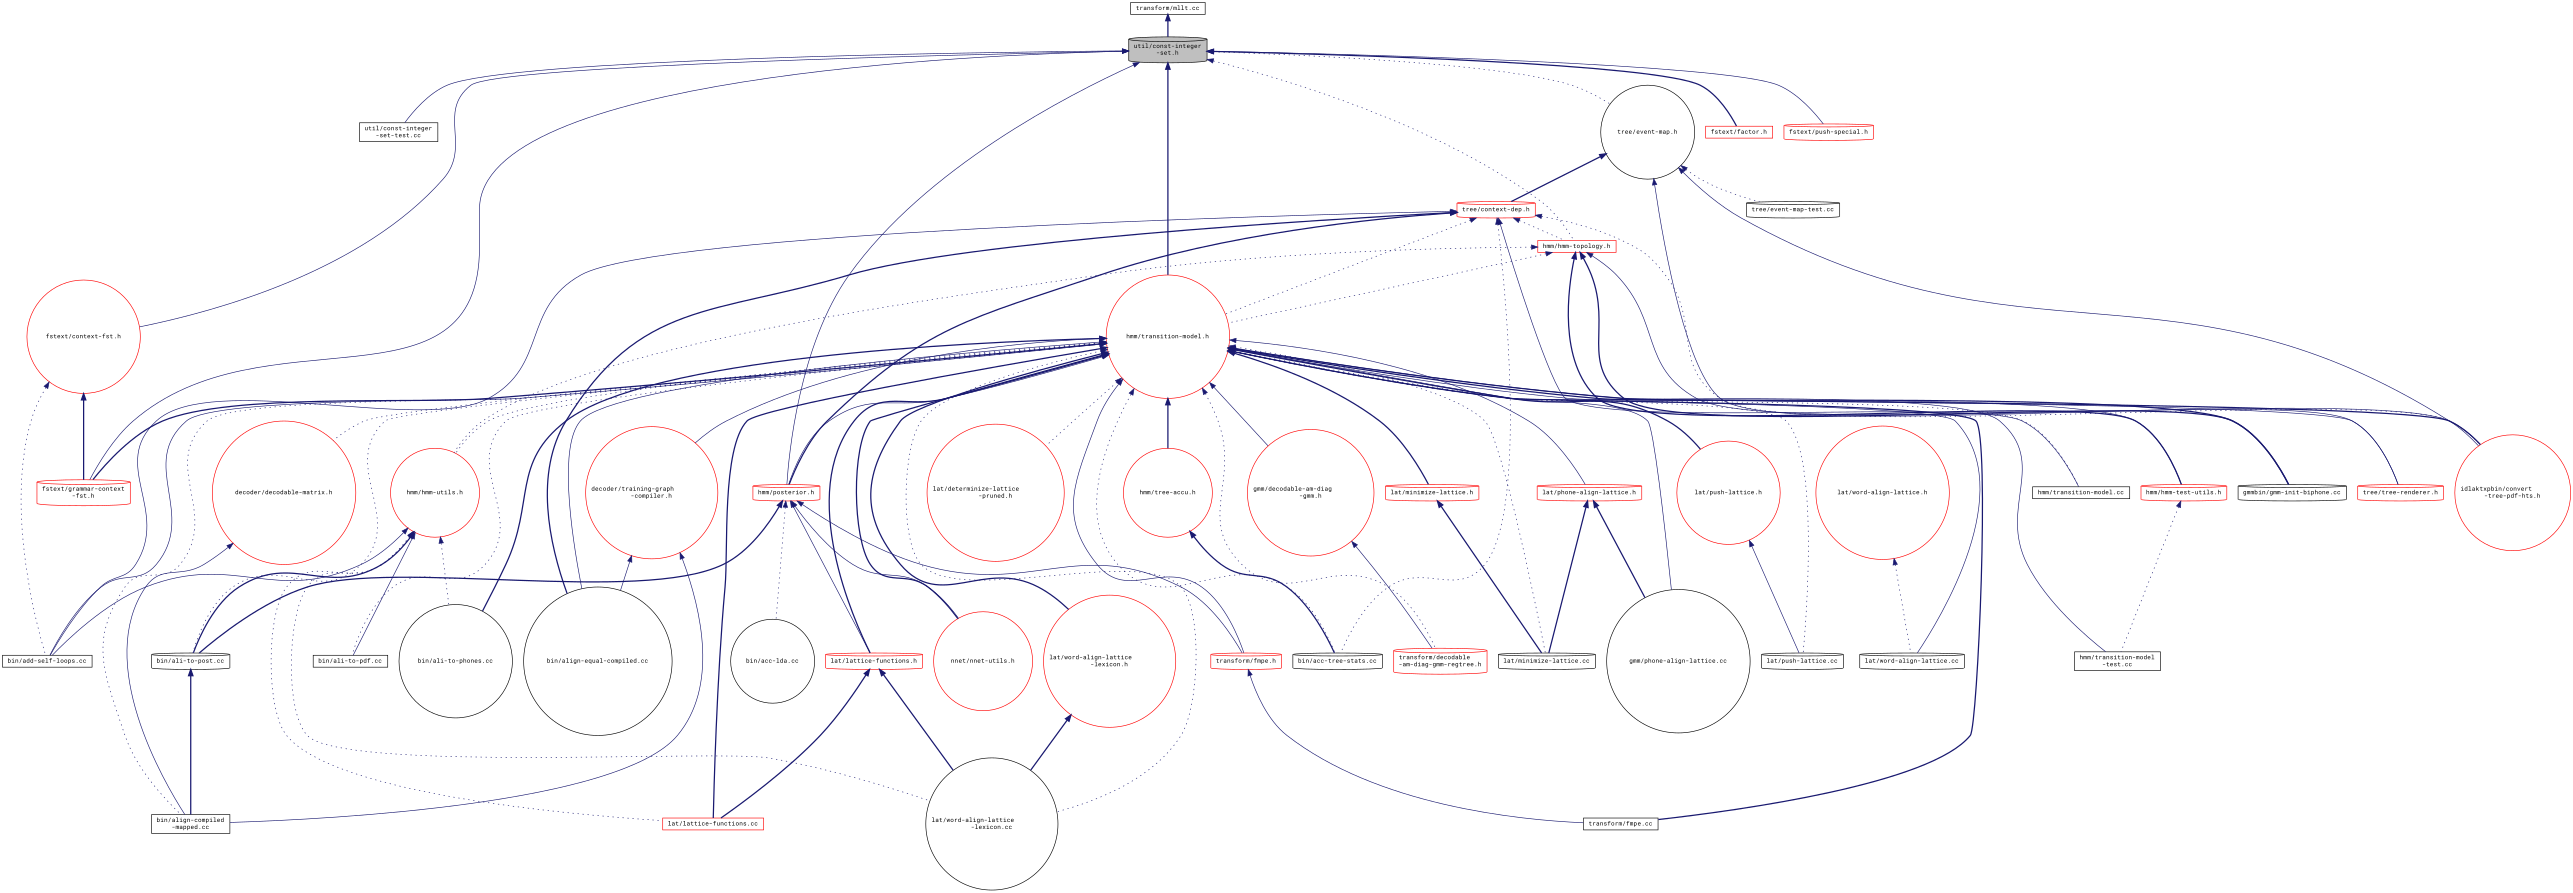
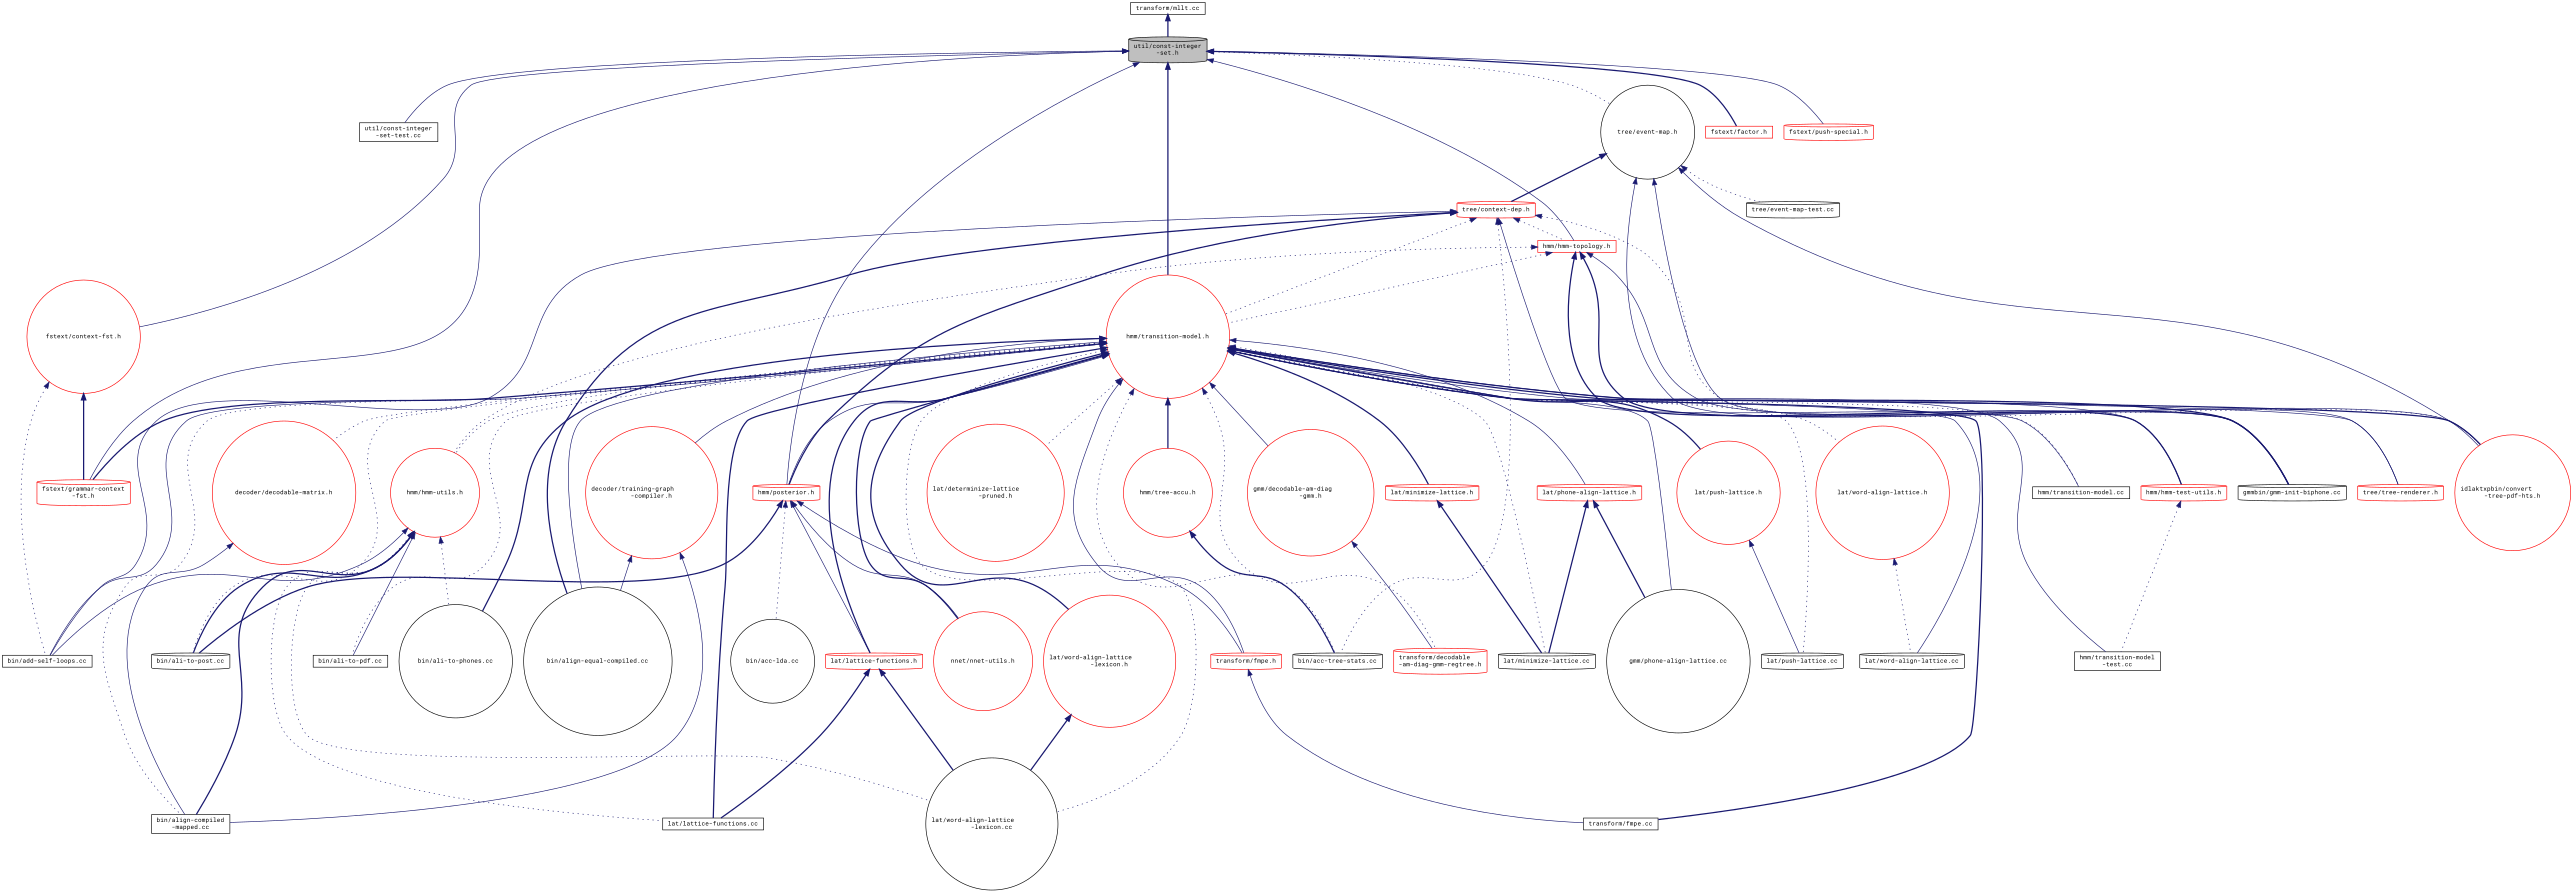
edge "hmm/hmm-topology.h" -> "util/const-integer -set.h": style dotted -> solid
edge "gmmbin/gmm-init-biphone.cc" -> "tree/event-map.h": added
edge "lat/word-align-lattice.h" -> "hmm/transition-model.h": added
edge "bin/align-compiled -mapped.cc" -> "bin/ali-to-post.cc": now "bin/align-compiled -mapped.cc" -> "hmm/hmm-utils.h"
node "lat/lattice-functions.cc": color red -> black
